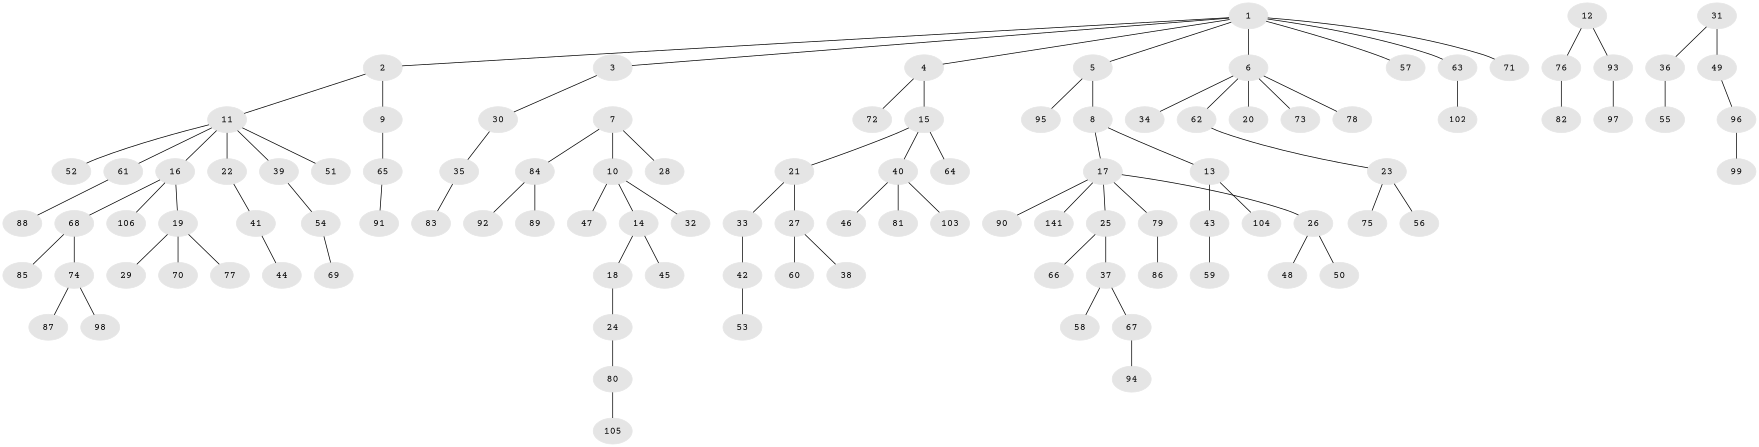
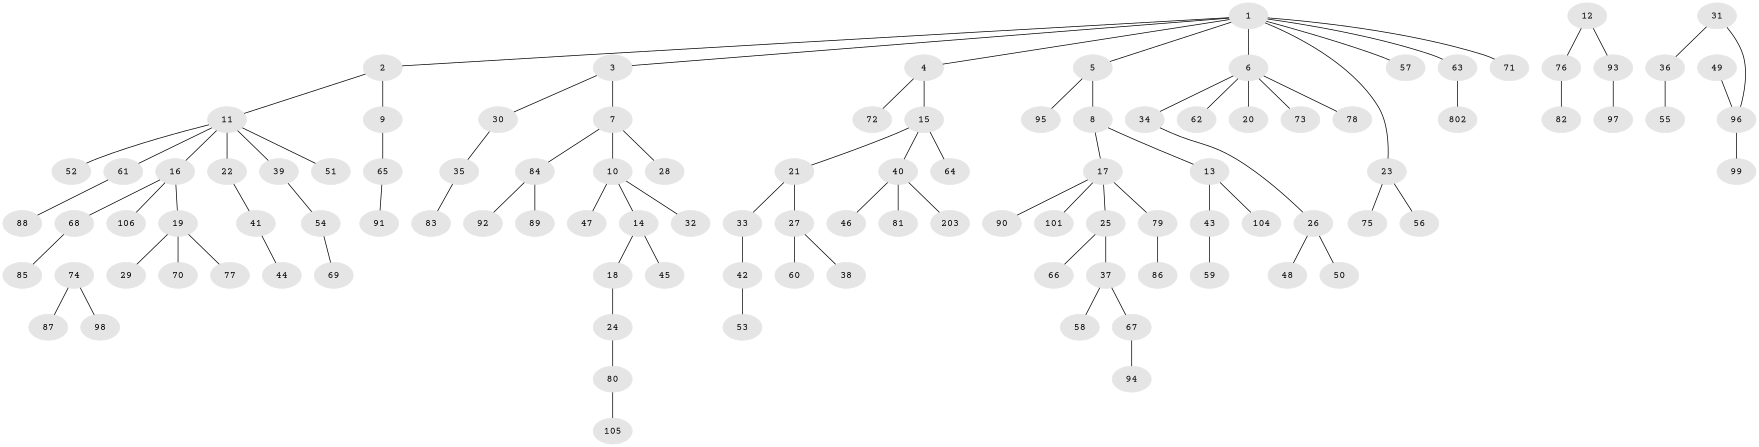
edge "31" -- "49": now "31" -- "96"
edge "3" -- "7": added
node "102": label "102" -> "802"
edge "62" -- "23": now "1" -- "23"
edge "17" -- "26": now "34" -- "26"
node "103": label "103" -> "203"
node "141": label "141" -> "101"
edge "68" -- "74": removed
